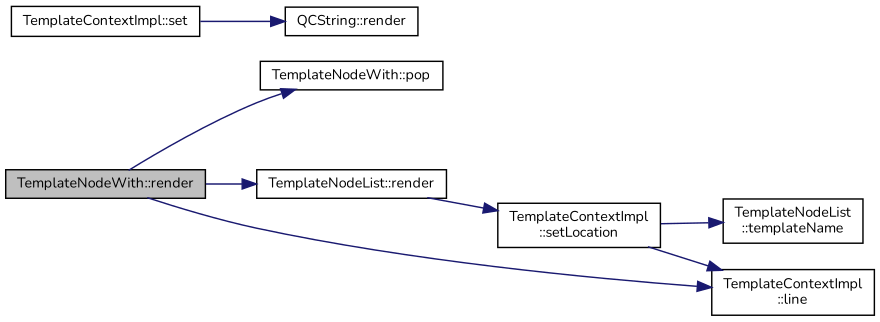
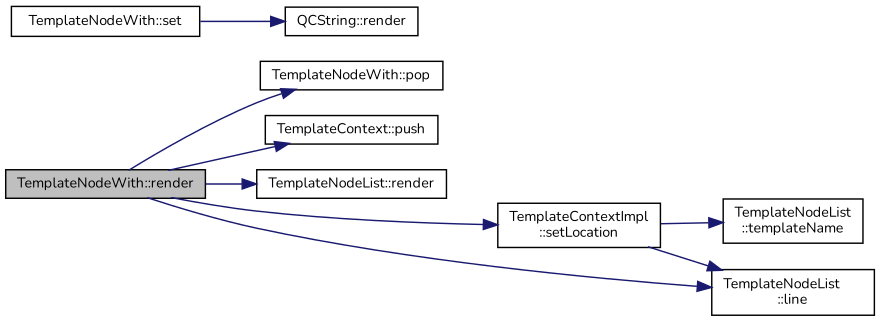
node "TemplateContextImpl::set": label "TemplateContextImpl::set" -> "TemplateNodeWith::set"
node "TemplateContext::push": added
edge "TemplateNodeList::render" -> "TemplateContextImpl ::setLocation": now "TemplateNodeWith::render" -> "TemplateContextImpl ::setLocation"
node "TemplateContextImpl ::line": label "TemplateContextImpl ::line" -> "TemplateNodeList ::line"
